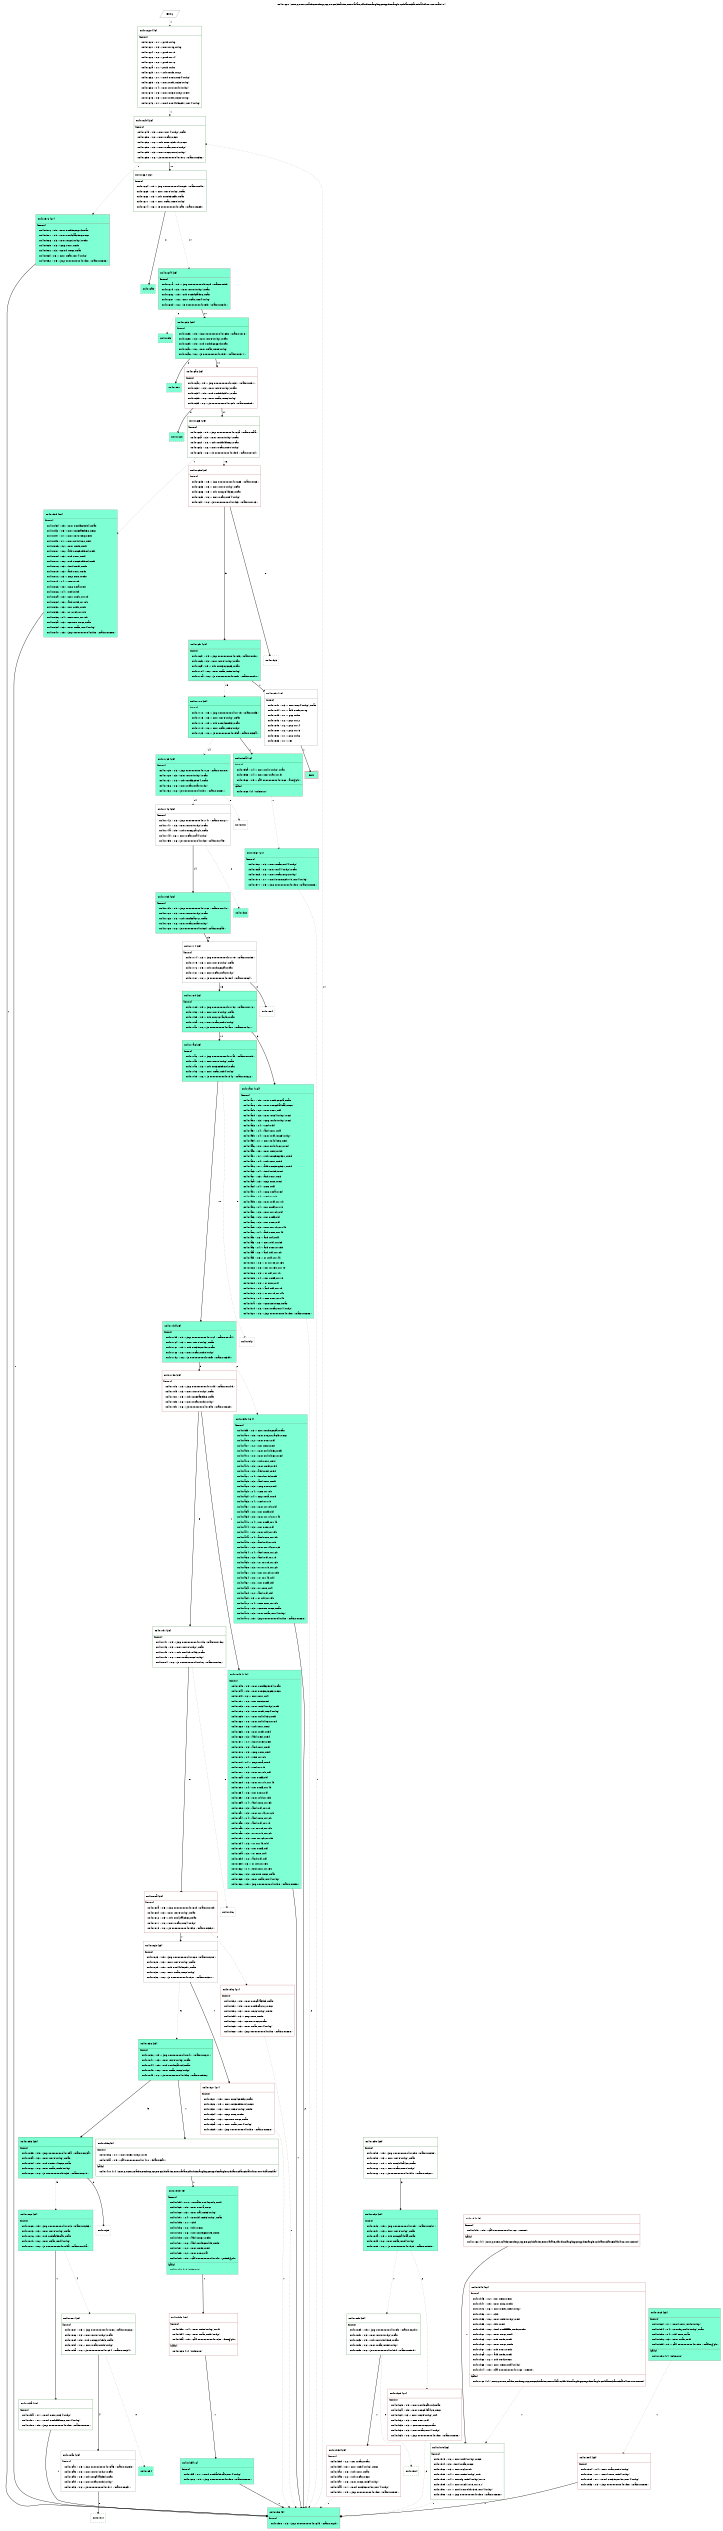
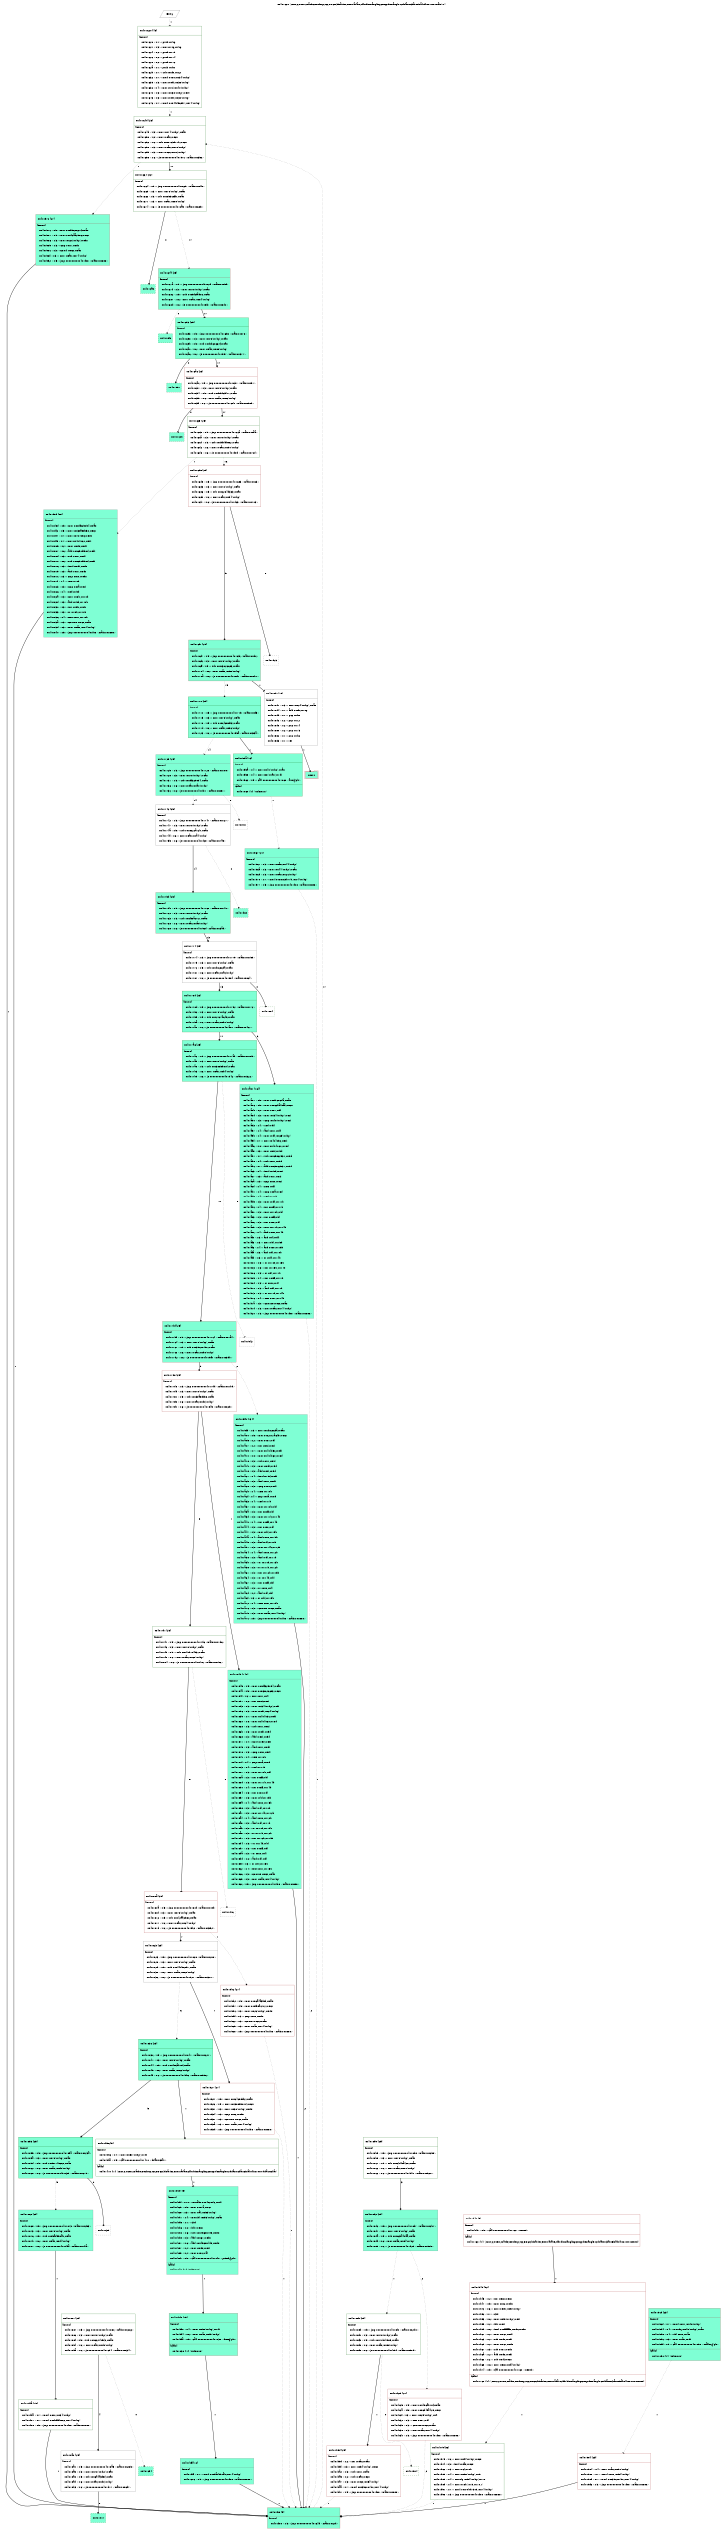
node "Exit": label "Exit" -> "Users"
edge "0x40186e [25]" -> "0x401887 [25]": removed, label "4"
edge "0x401b40 [5]" -> "0x401b79 [36]": now "0x401b40 [5]" -> "0x401b45 [52]"
node "0x401bf0 [15]": fillcolor white -> aquamarine
node "0x401d17": fillcolor white -> aquamarine
